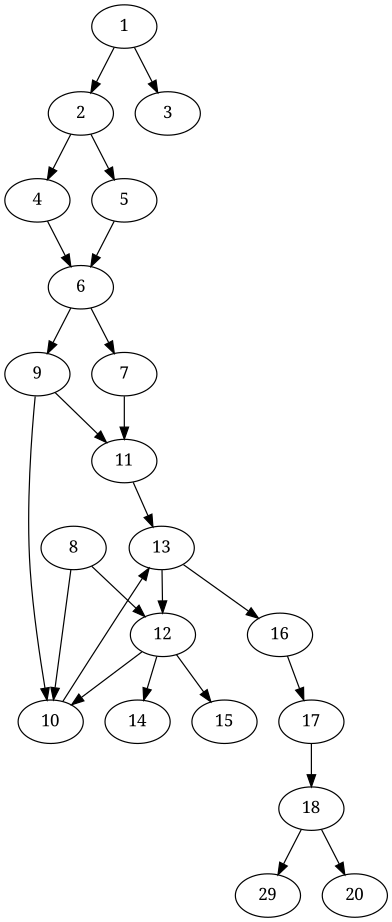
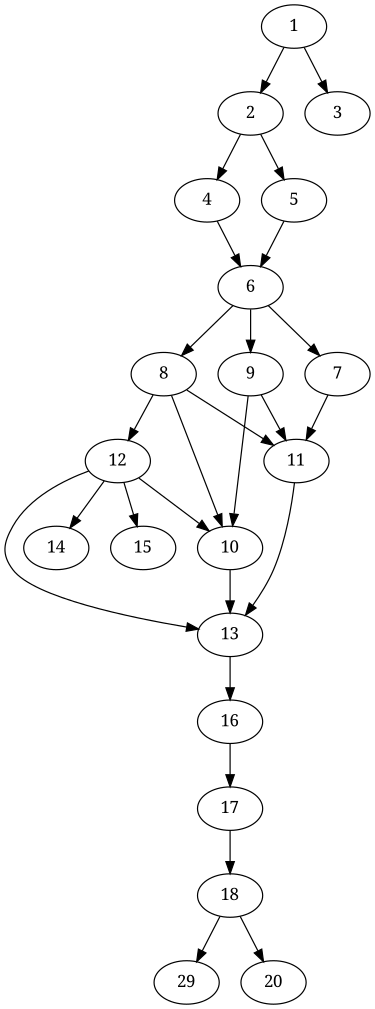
edge "6" -> "8": added
edge "8" -> "11": added
edge "13" -> "12": reversed
